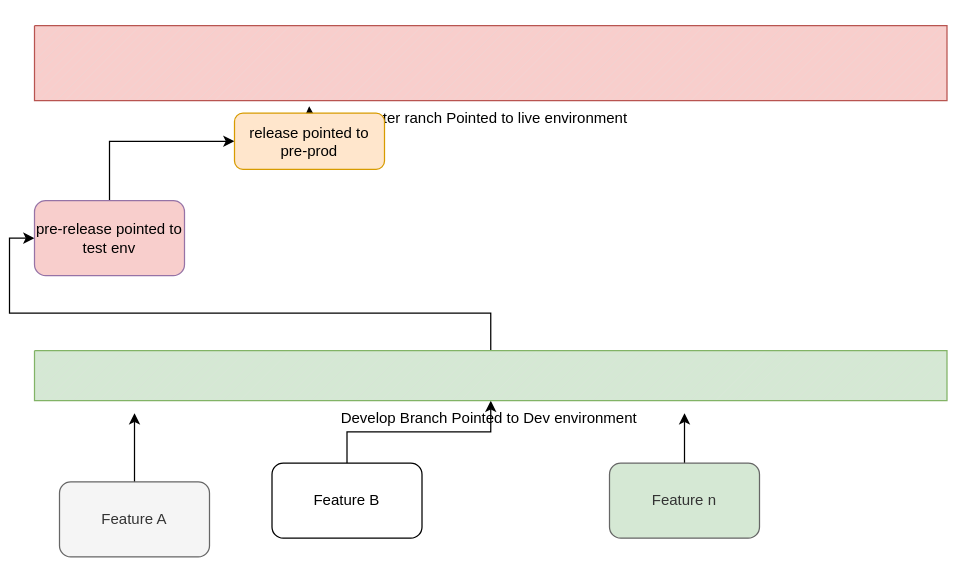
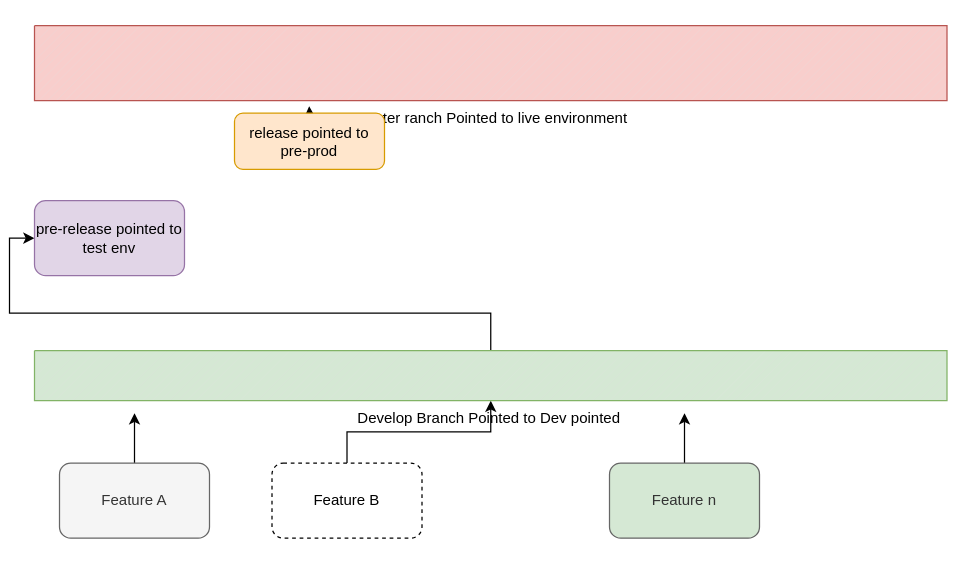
edge "pre-release pointed to test env" -> "release pointed to pre-prod": removed
node "pre-release pointed to test env": fillcolor #f8cecc -> #e1d5e7
node "Develop Branch Pointed to Dev environment": label "Develop Branch Pointed to Dev environment" -> "Develop Branch Pointed to Dev pointed"
node "Feature B": style solid -> dashed
node "Feature A": moved (134, 519) -> (134, 501)
